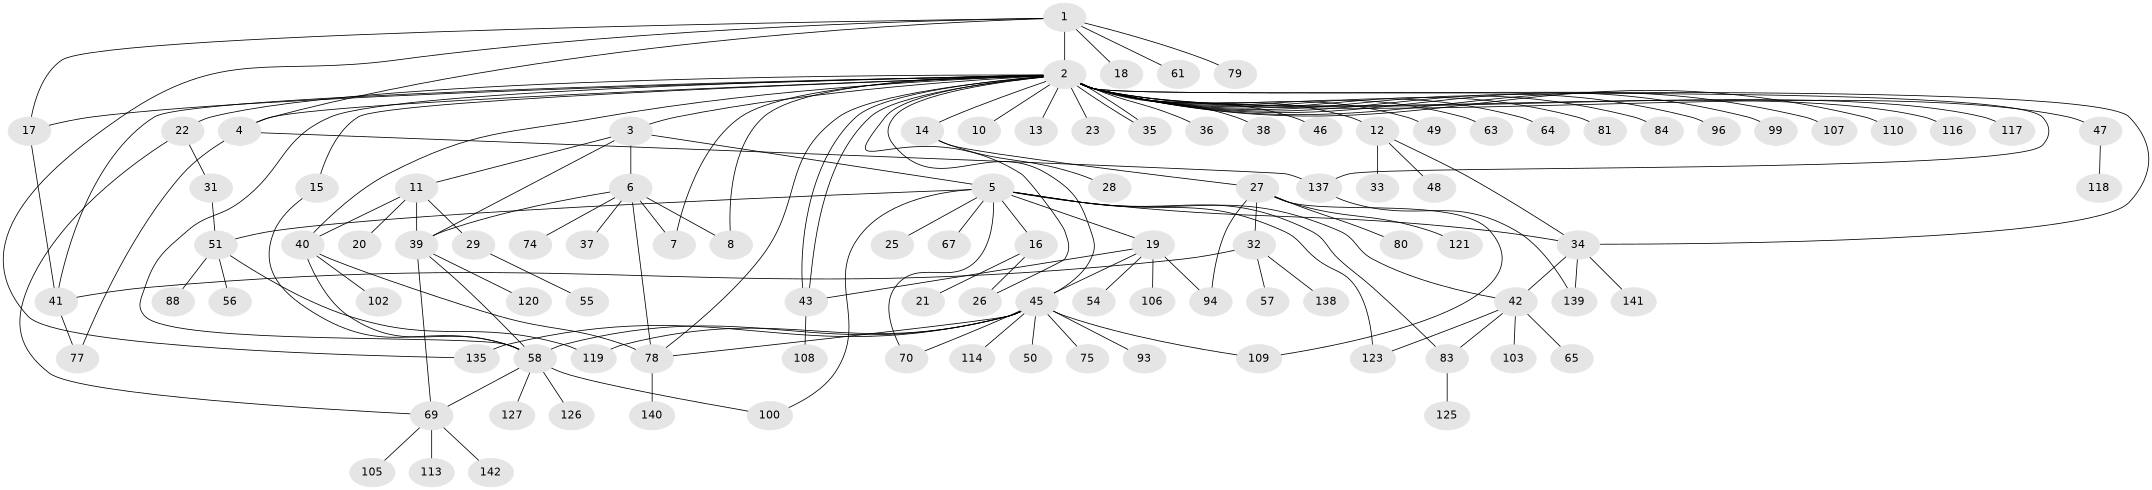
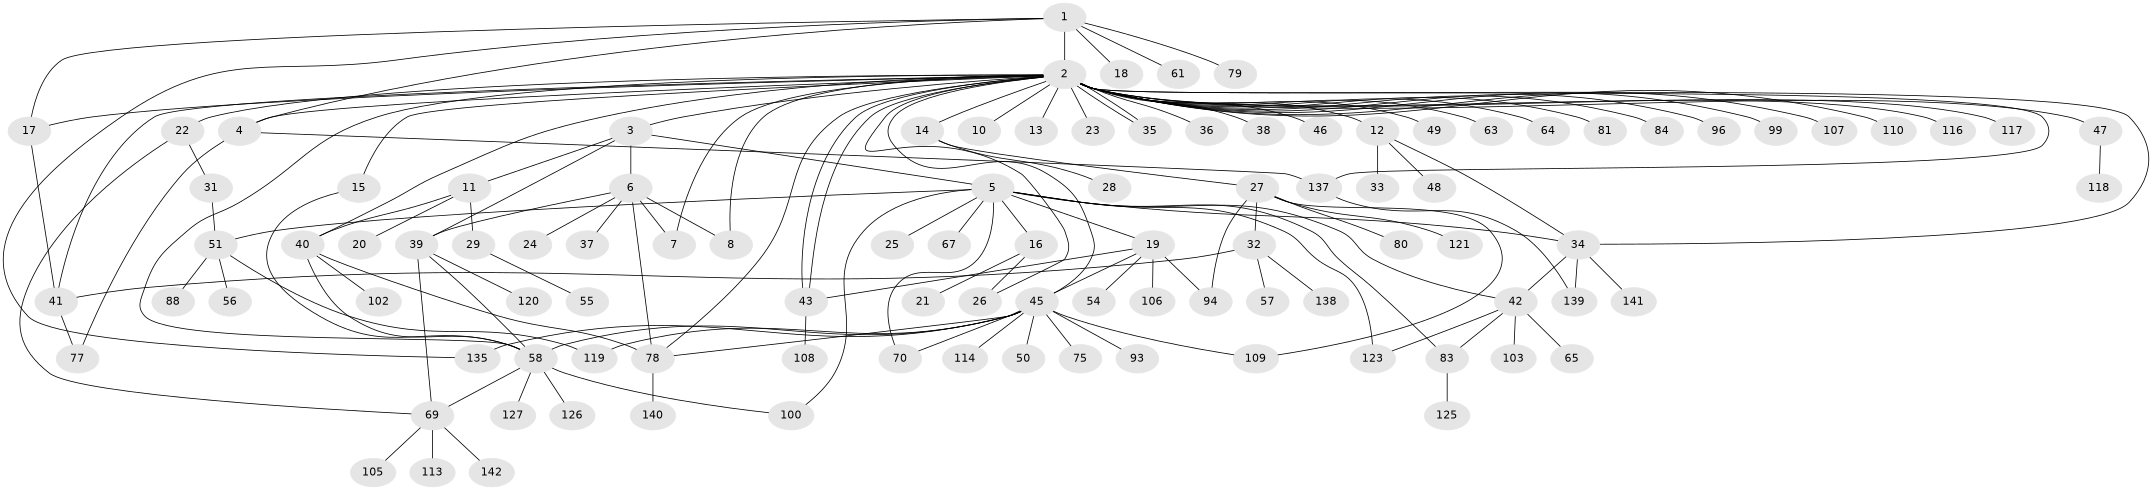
edge "11" -- "39": removed
node "74": label "74" -> "24"
